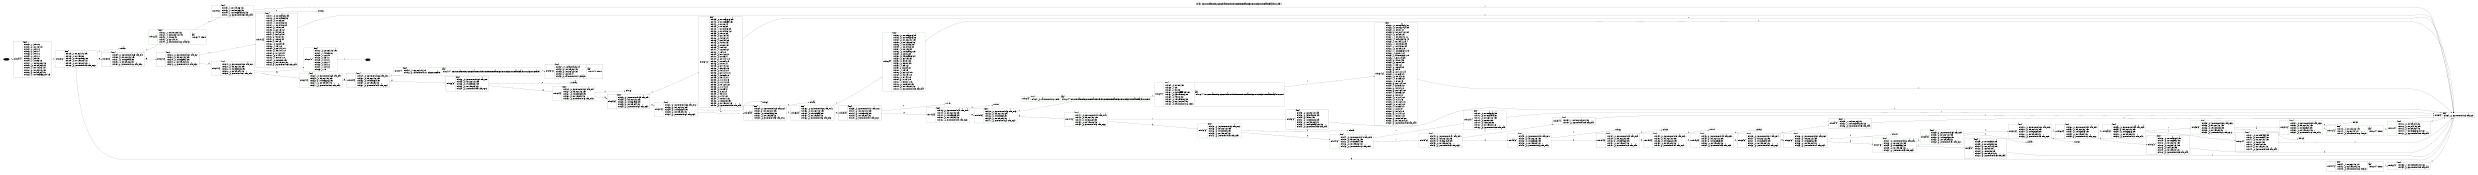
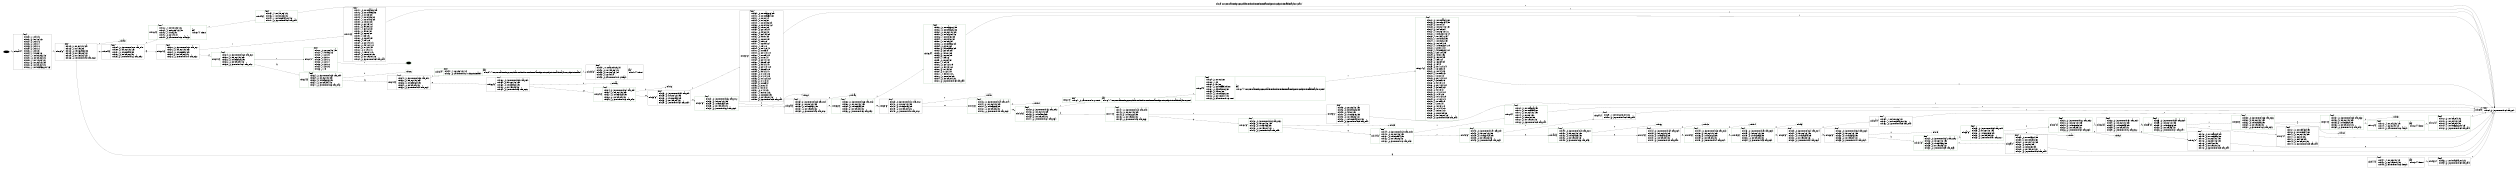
edge "0x40179f [23]" -> "0x401ce8": now "0x401334 [25]" -> "0x401ce8"
